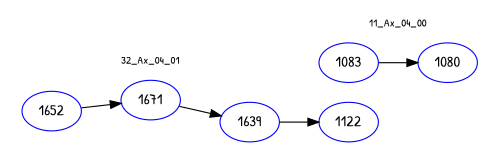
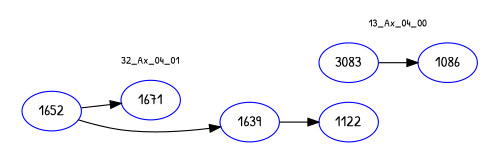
cluster "11_Ax_04_00": label "11_Ax_04_00" -> "13_Ax_04_00"
node "1083": label "1083" -> "3083"
node "1080": label "1080" -> "1086"
edge "1671" -> "1639": now "1652" -> "1639"
